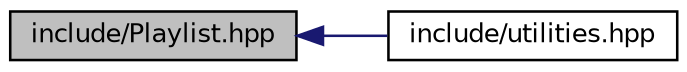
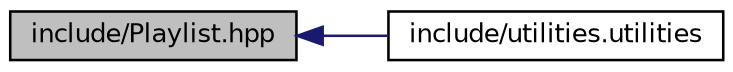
node "include/utilities.hpp": label "include/utilities.hpp" -> "include/utilities.utilities"
